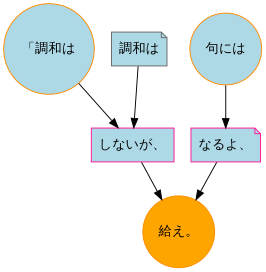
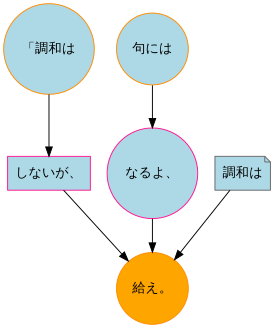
edge "調和は" -> "しないが、": now "調和は" -> "給え。"
node "なるよ、": shape note -> circle
